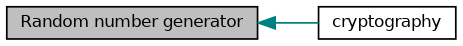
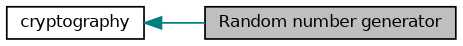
edge "cryptography" -> "Random number generator": reversed
